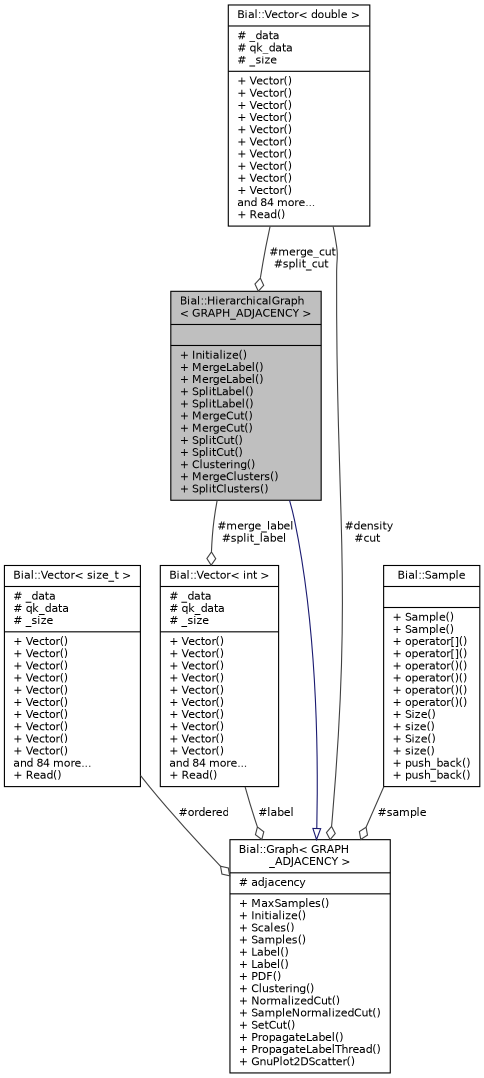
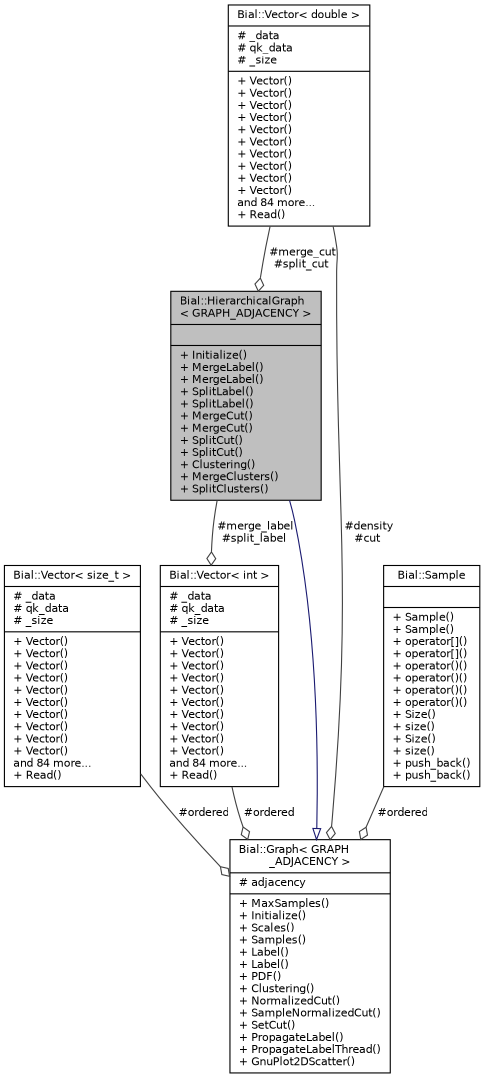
edge "Bial::Vector< int >" -> "Bial::Graph< GRAPH": label " #label" -> " #ordered"
edge "Bial::Sample" -> "Bial::Graph< GRAPH": label " #sample" -> " #ordered"
